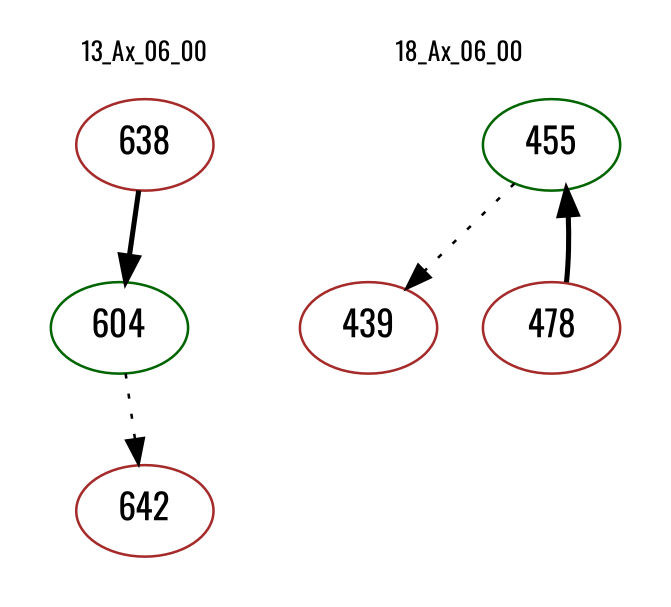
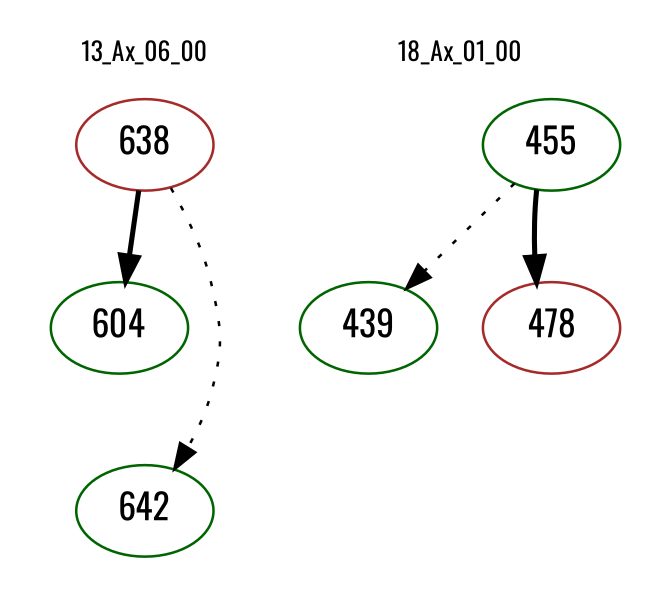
cluster "18_Ax_06_00": label "18_Ax_06_00" -> "18_Ax_01_00"
edge "478" -> "455": reversed
node "439": color brown -> darkgreen
edge "604" -> "642": now "638" -> "642"
node "642": color brown -> darkgreen
